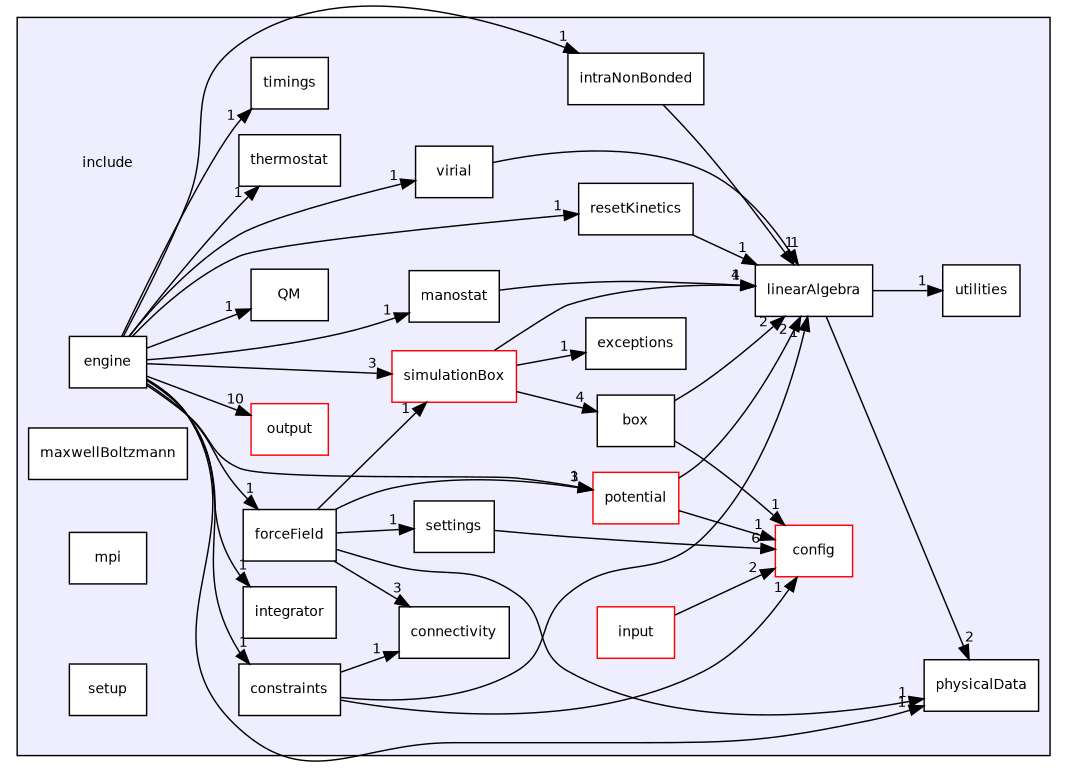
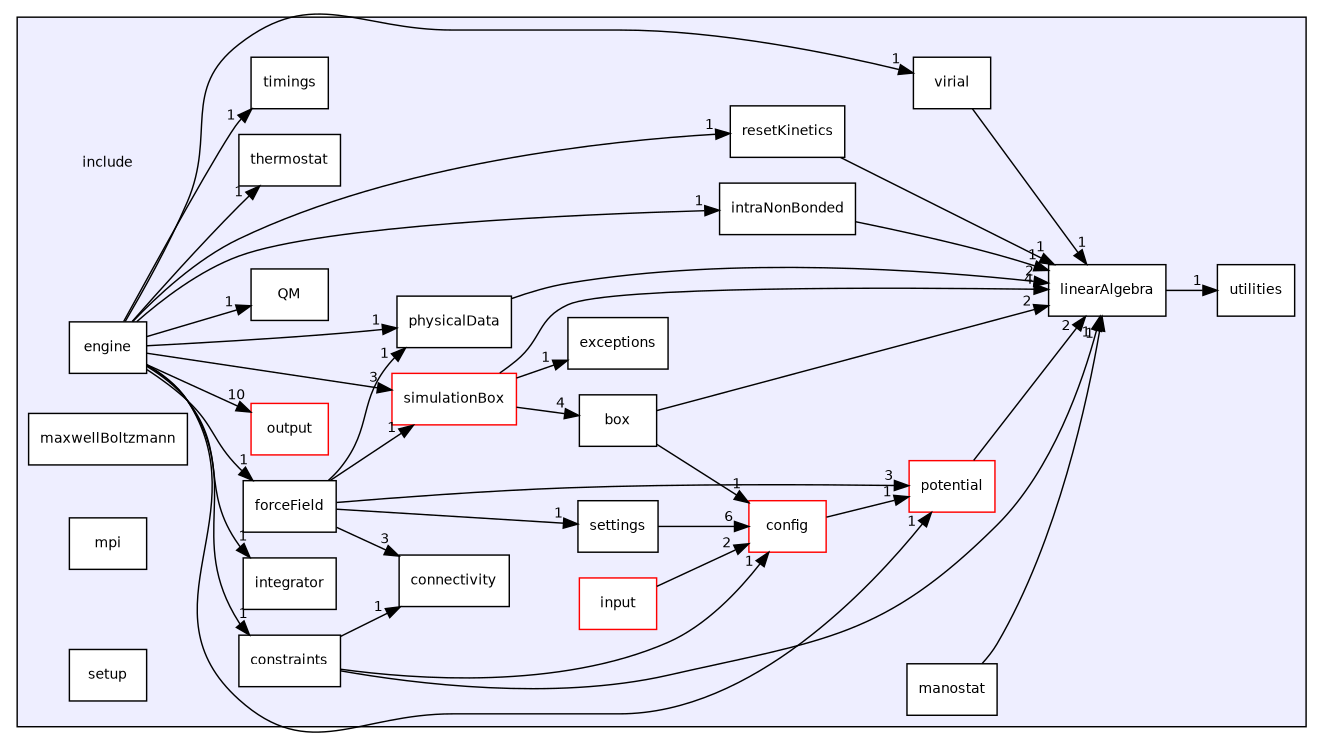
edge "engine" -> "manostat": removed
edge "linearAlgebra" -> "physicalData": reversed
edge "potential" -> "config": reversed
